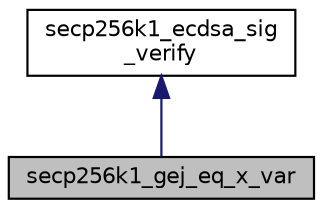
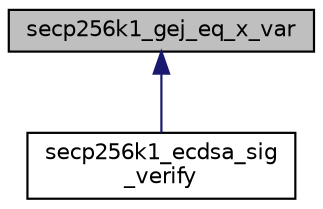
edge "secp256k1_gej_eq_x_var" -> "secp256k1_ecdsa_sig _verify": reversed
